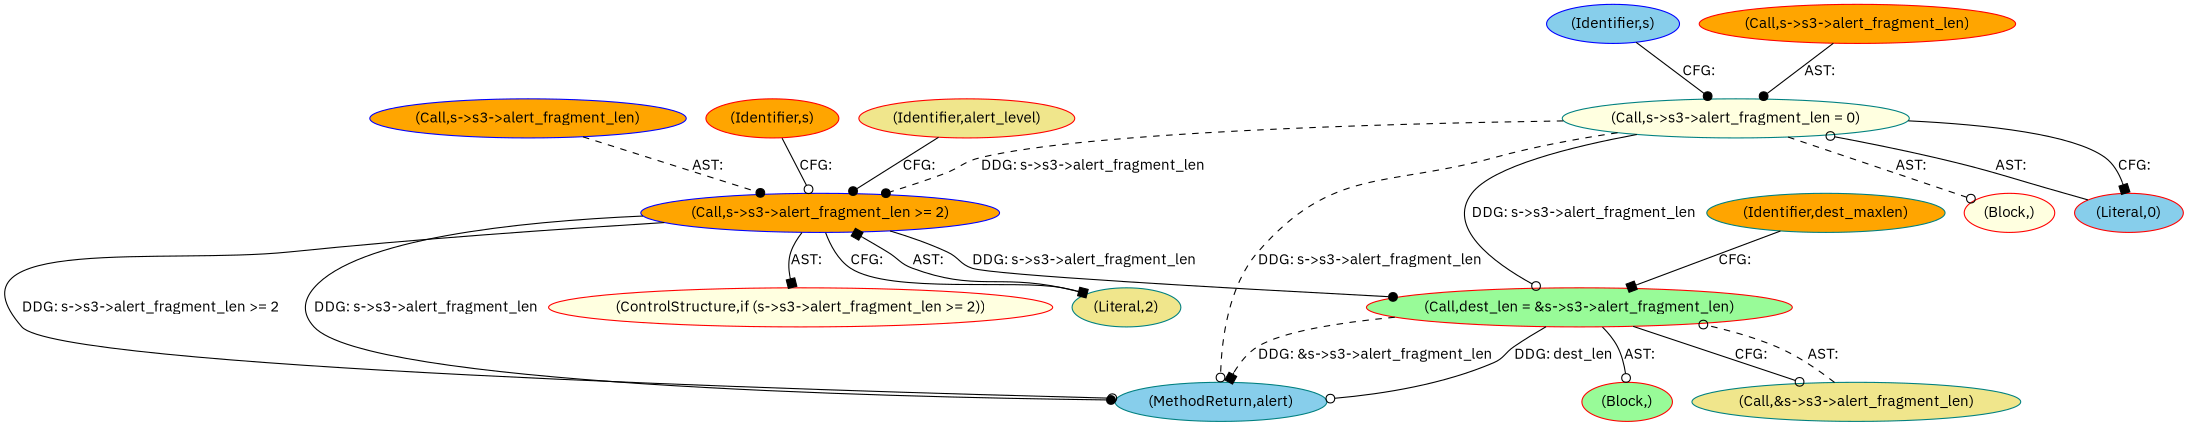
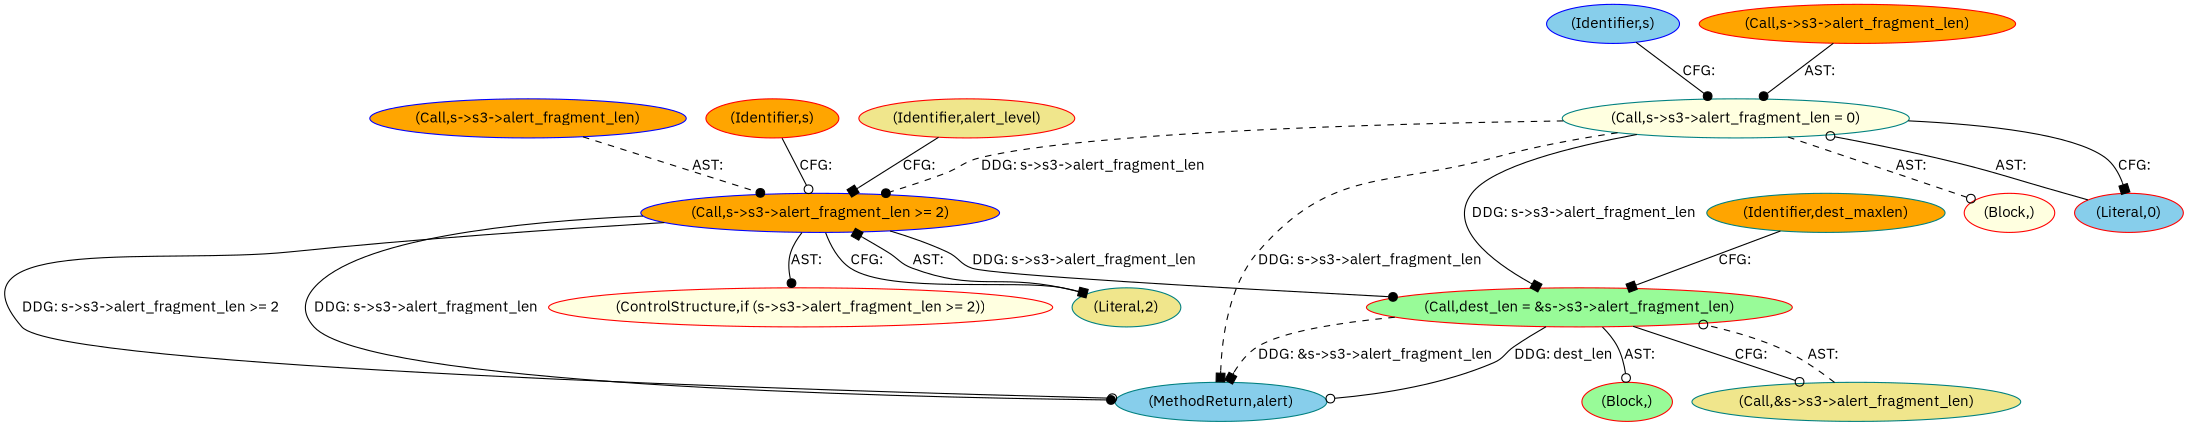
edge "(Identifier,alert_level)" -> "(Call,s->s3->alert_fragment_len >= 2)": arrowhead dot -> box
edge "(Call,s->s3->alert_fragment_len = 0)" -> "(Call,dest_len = &s->s3->alert_fragment_len)": arrowhead odot -> box
edge "(Call,s->s3->alert_fragment_len = 0)" -> "(MethodReturn,alert)": arrowhead odot -> box
edge "(Call,s->s3->alert_fragment_len >= 2)" -> "(ControlStructure,if (s->s3->alert_fragment_len >= 2))": arrowhead box -> dot
